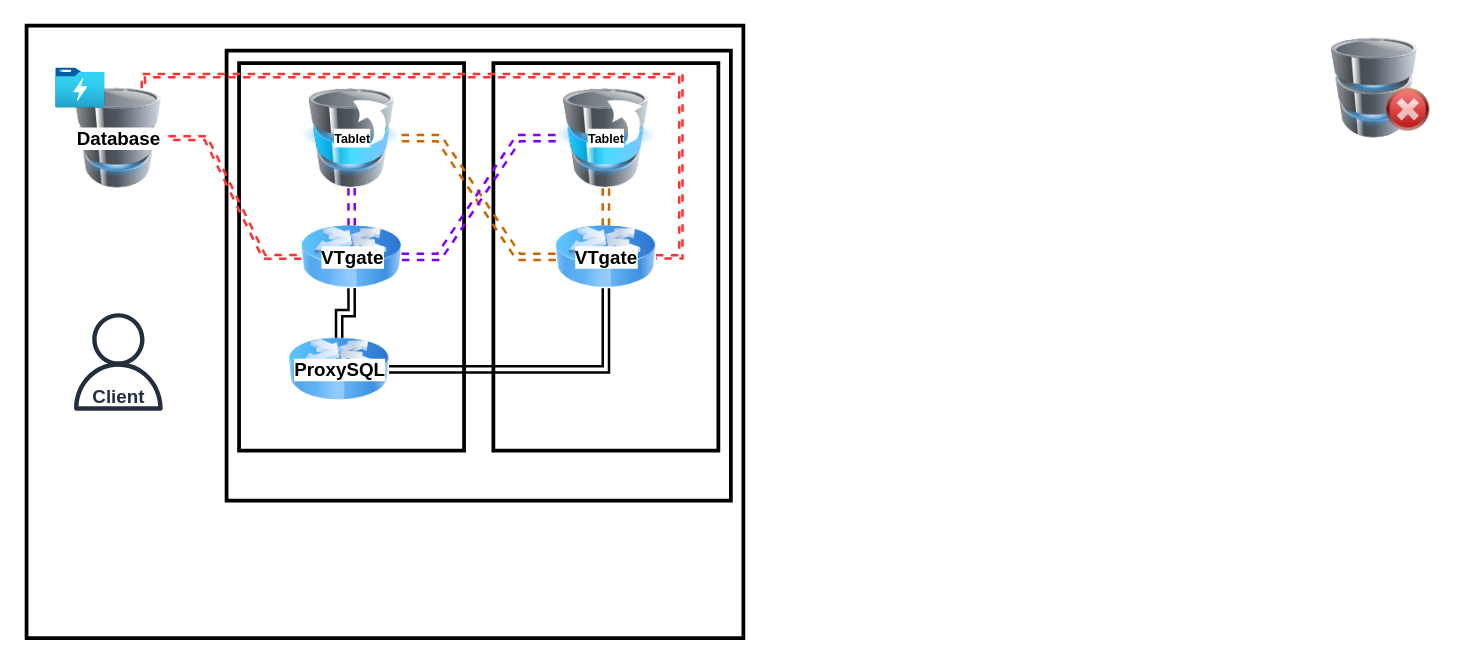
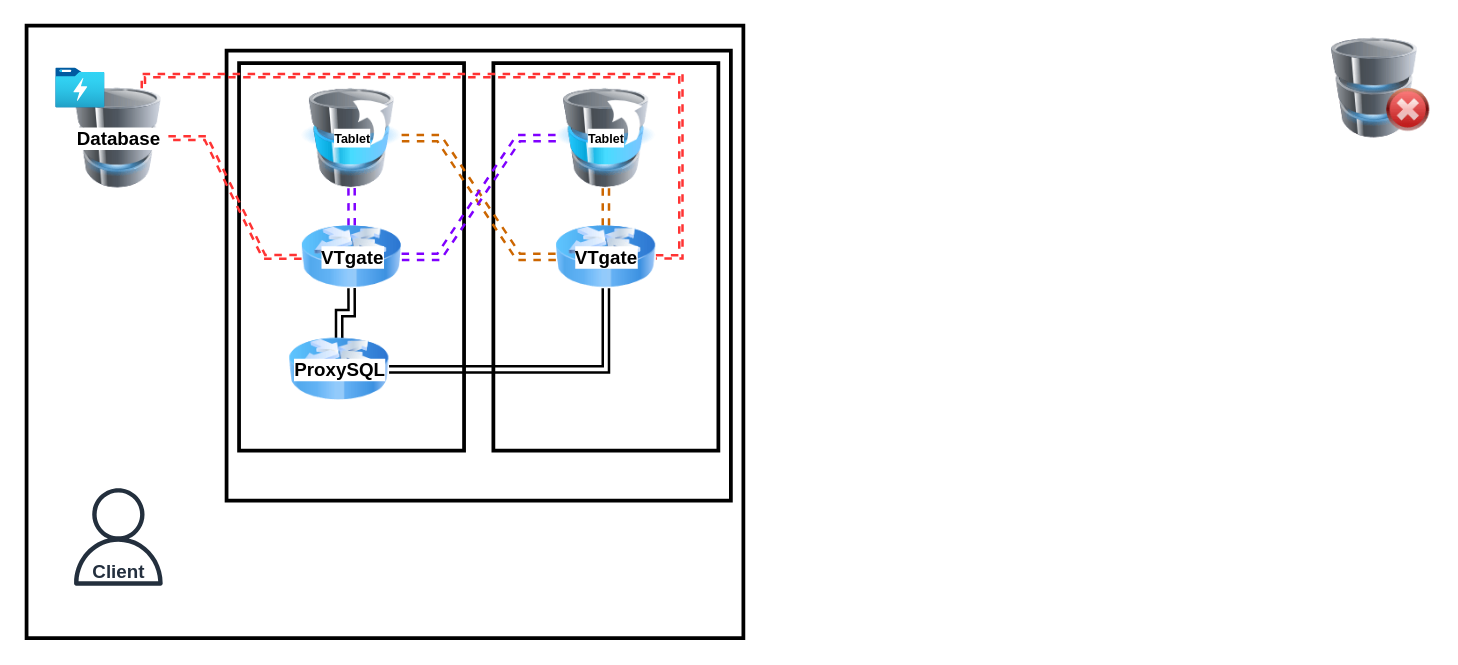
node "Client": moved (118, 362) -> (118, 537)
